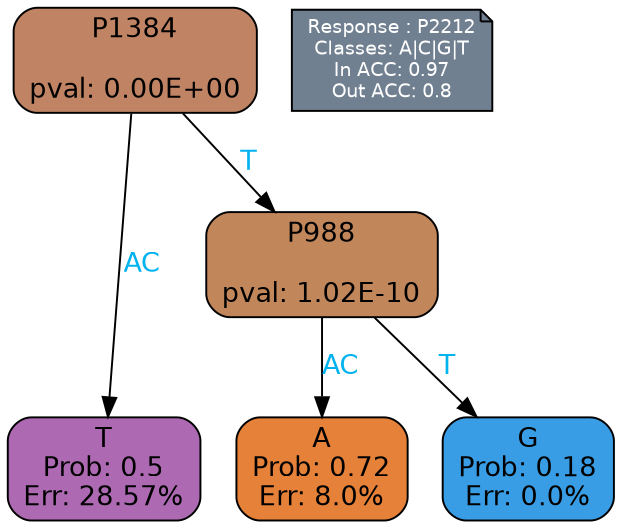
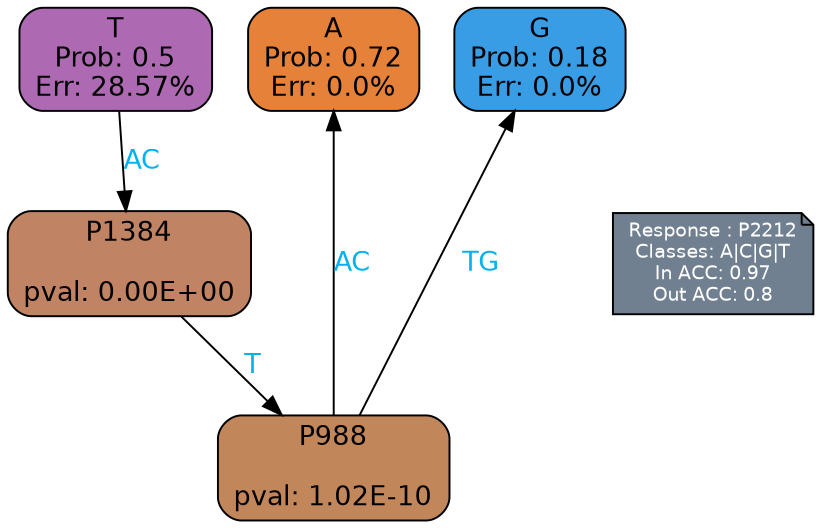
edge "P1384 pval: 0.00E+00" -> "T Prob: 0.5 Err: 28.57%": reversed
edge "P988 pval: 1.02E-10" -> "G Prob: 0.18 Err: 0.0%": label "T" -> "TG"
node "A Prob: 0.72 Err: 8.0%": label "A Prob: 0.72 Err: 8.0%" -> "A Prob: 0.72 Err: 0.0%"
